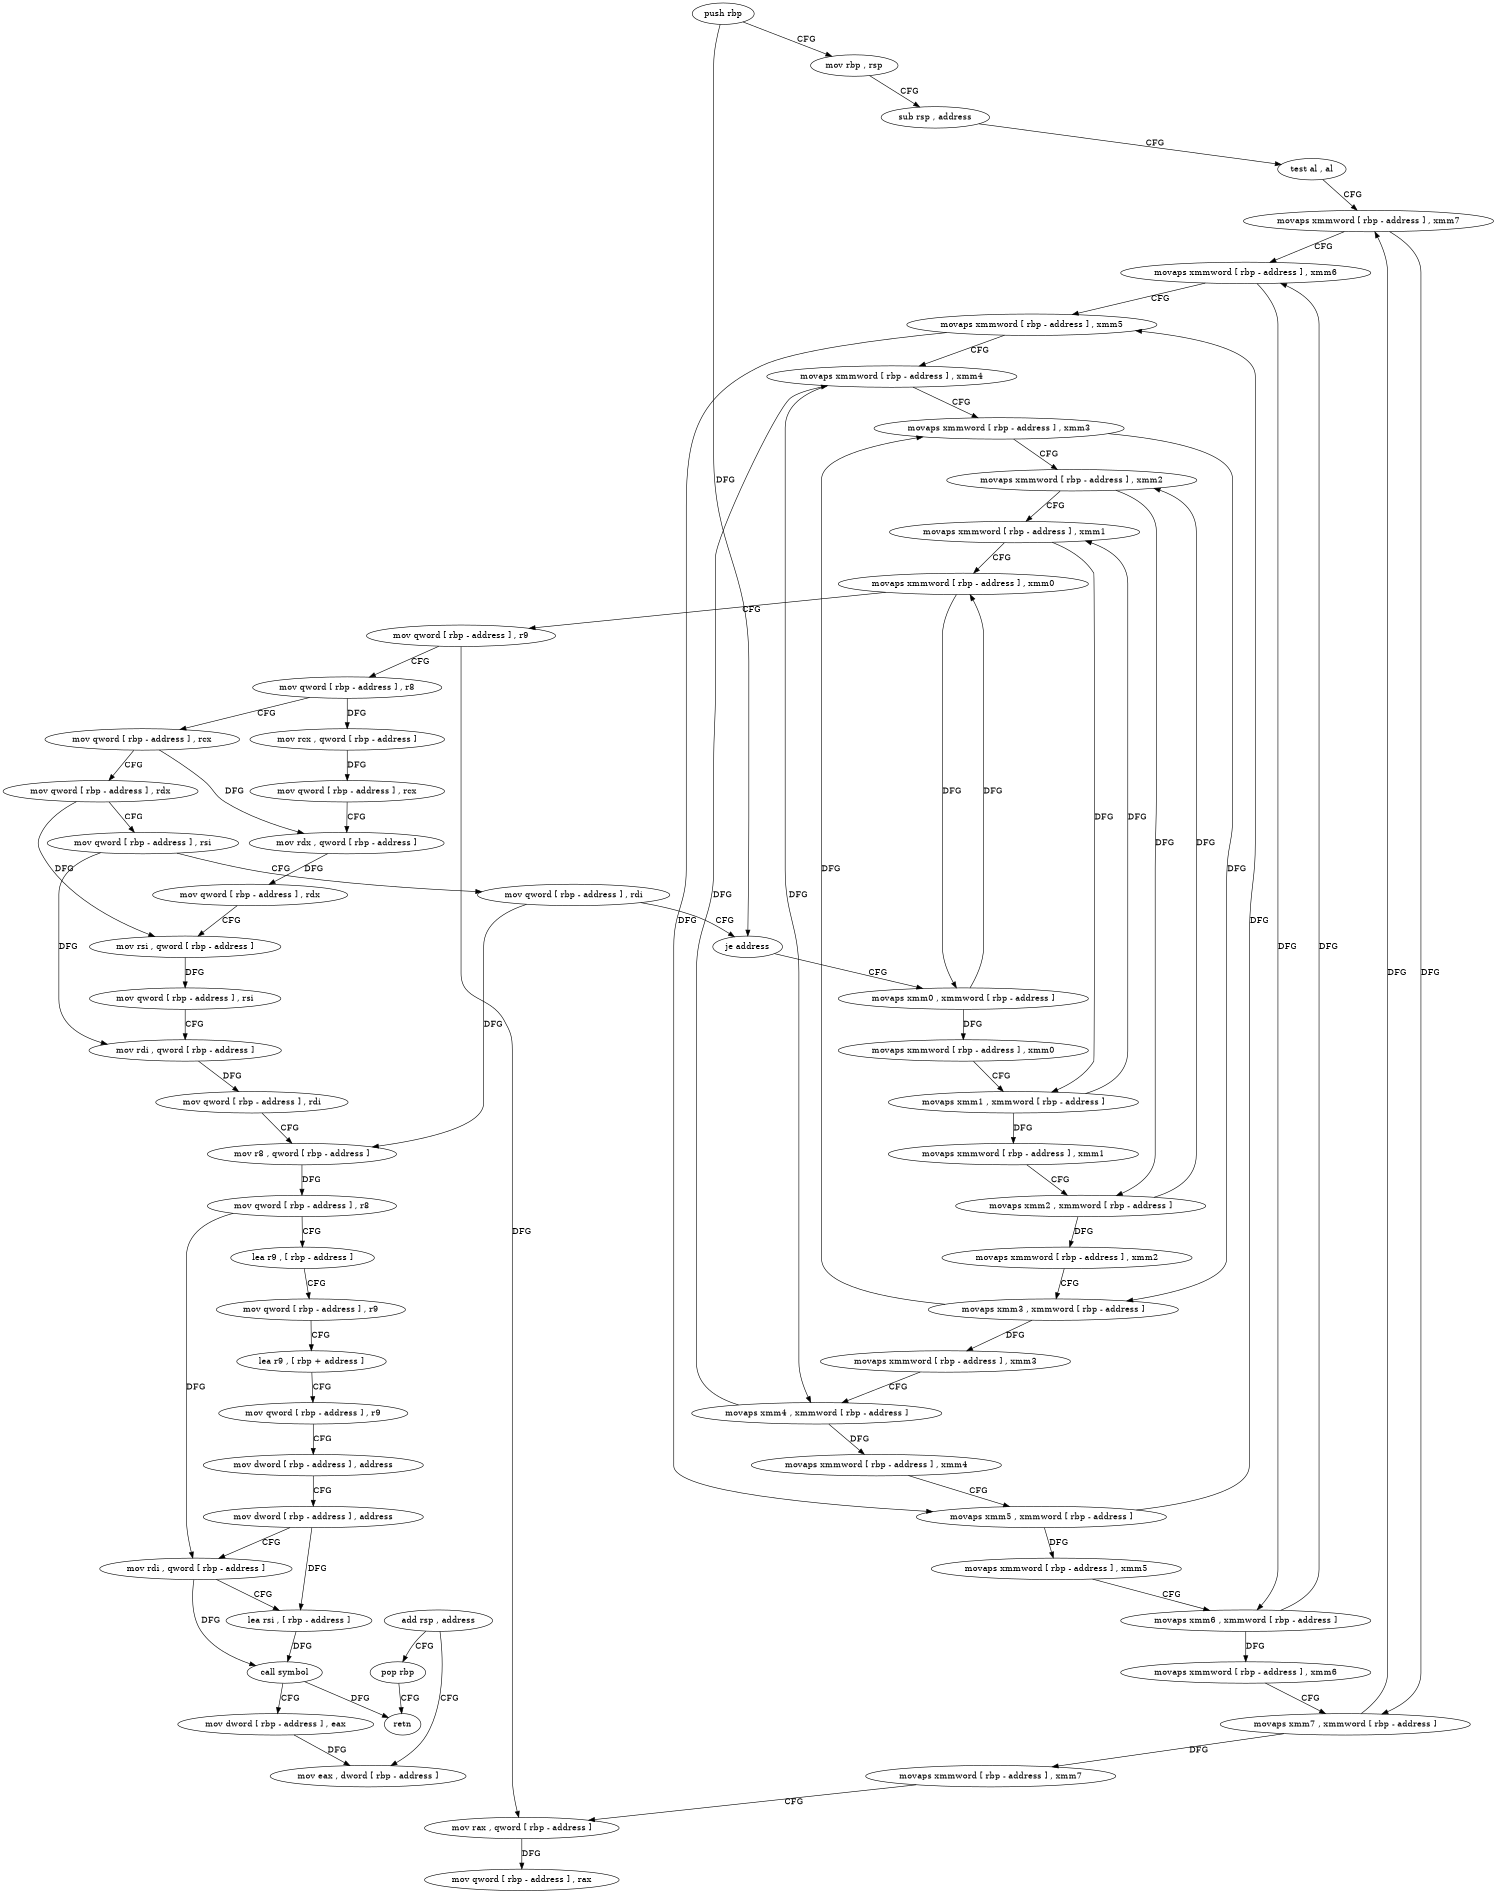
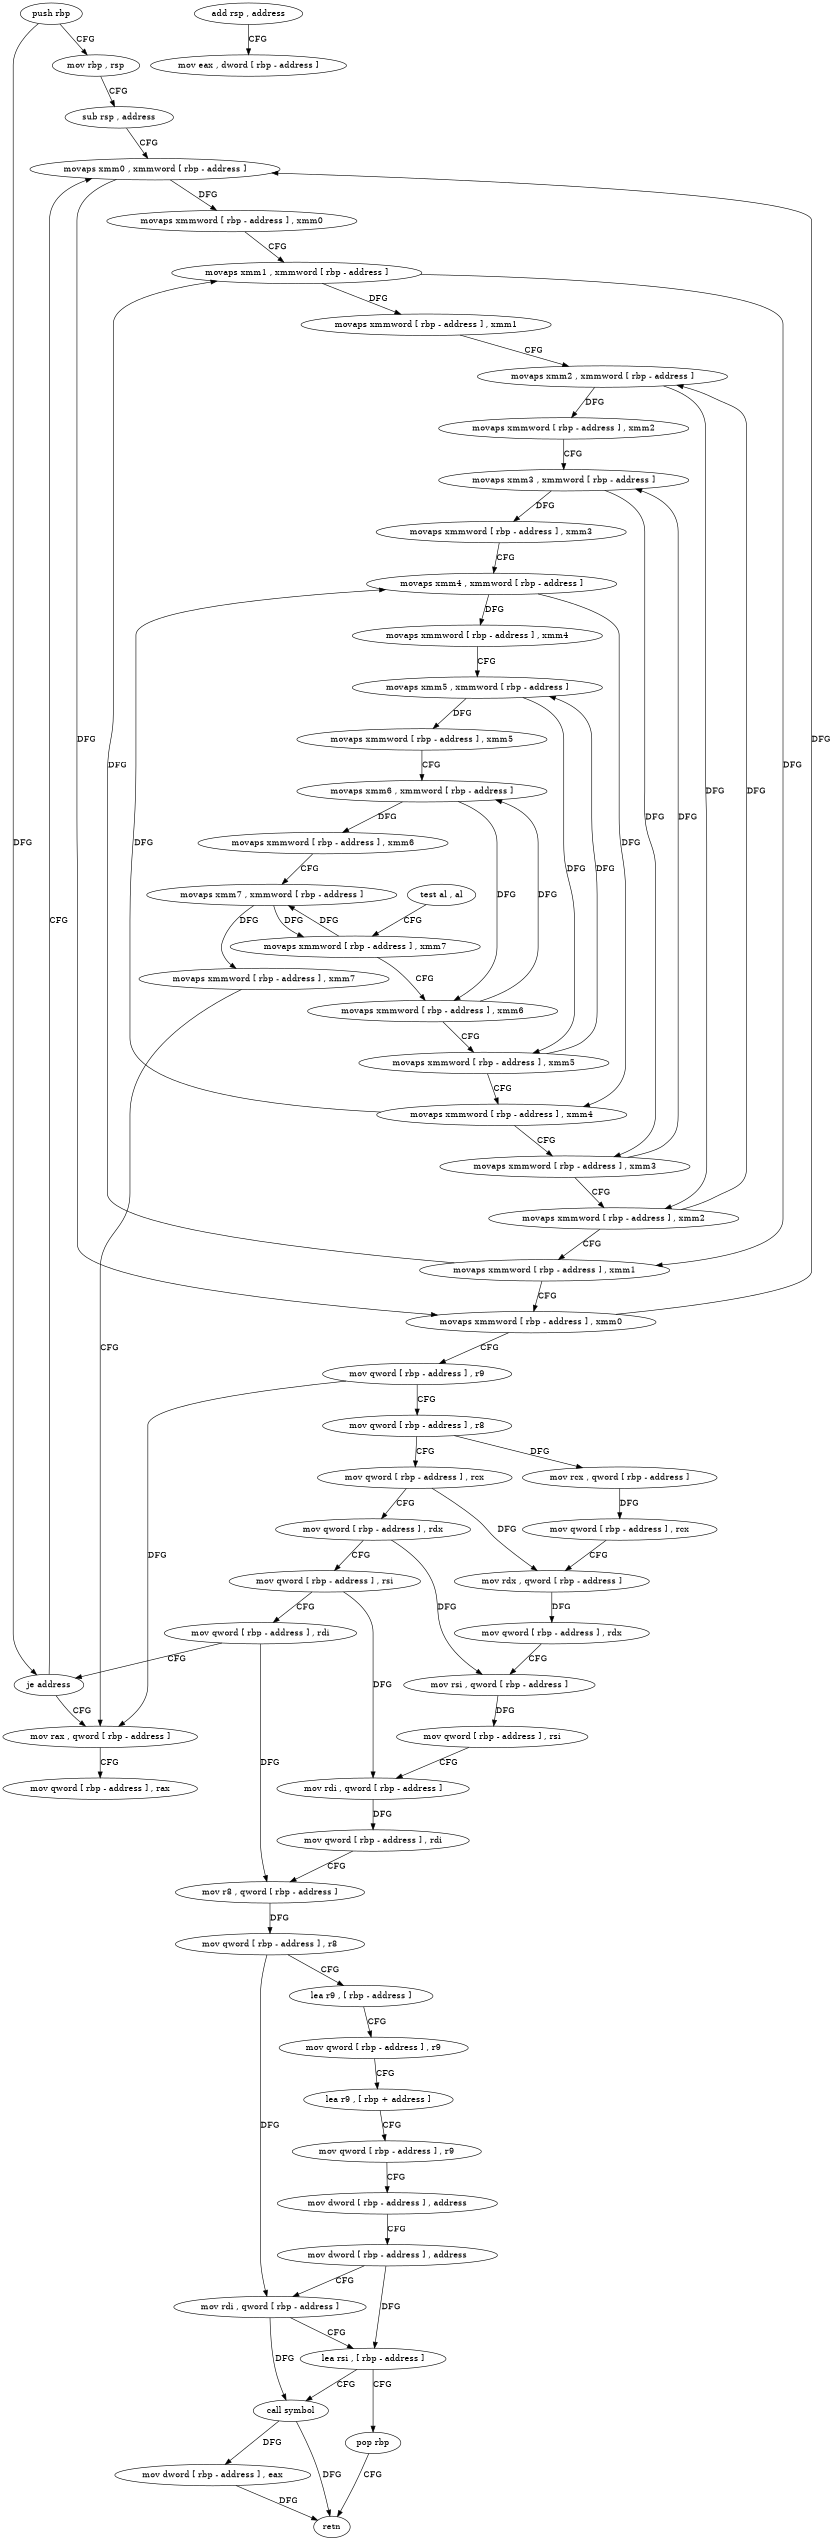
edge "sub rsp , address" -> "test al , al": now "sub rsp , address" -> "movaps xmm0 , xmmword [ rbp - address ]"
edge "add rsp , address" -> "pop rbp": now "lea rsi , [ rbp - address ]" -> "pop rbp"
edge "lea rsi , [ rbp - address ]" -> "call symbol": label "DFG" -> "CFG"
edge "call symbol" -> "mov dword [ rbp - address ] , eax": label "CFG" -> "DFG"
edge "je address" -> "mov rax , qword [ rbp - address ]": added, label "CFG"
edge "mov dword [ rbp - address ] , eax" -> "mov eax , dword [ rbp - address ]": now "mov dword [ rbp - address ] , eax" -> "retn"
edge "mov rax , qword [ rbp - address ]" -> "mov qword [ rbp - address ] , rax": label "DFG" -> "CFG"
